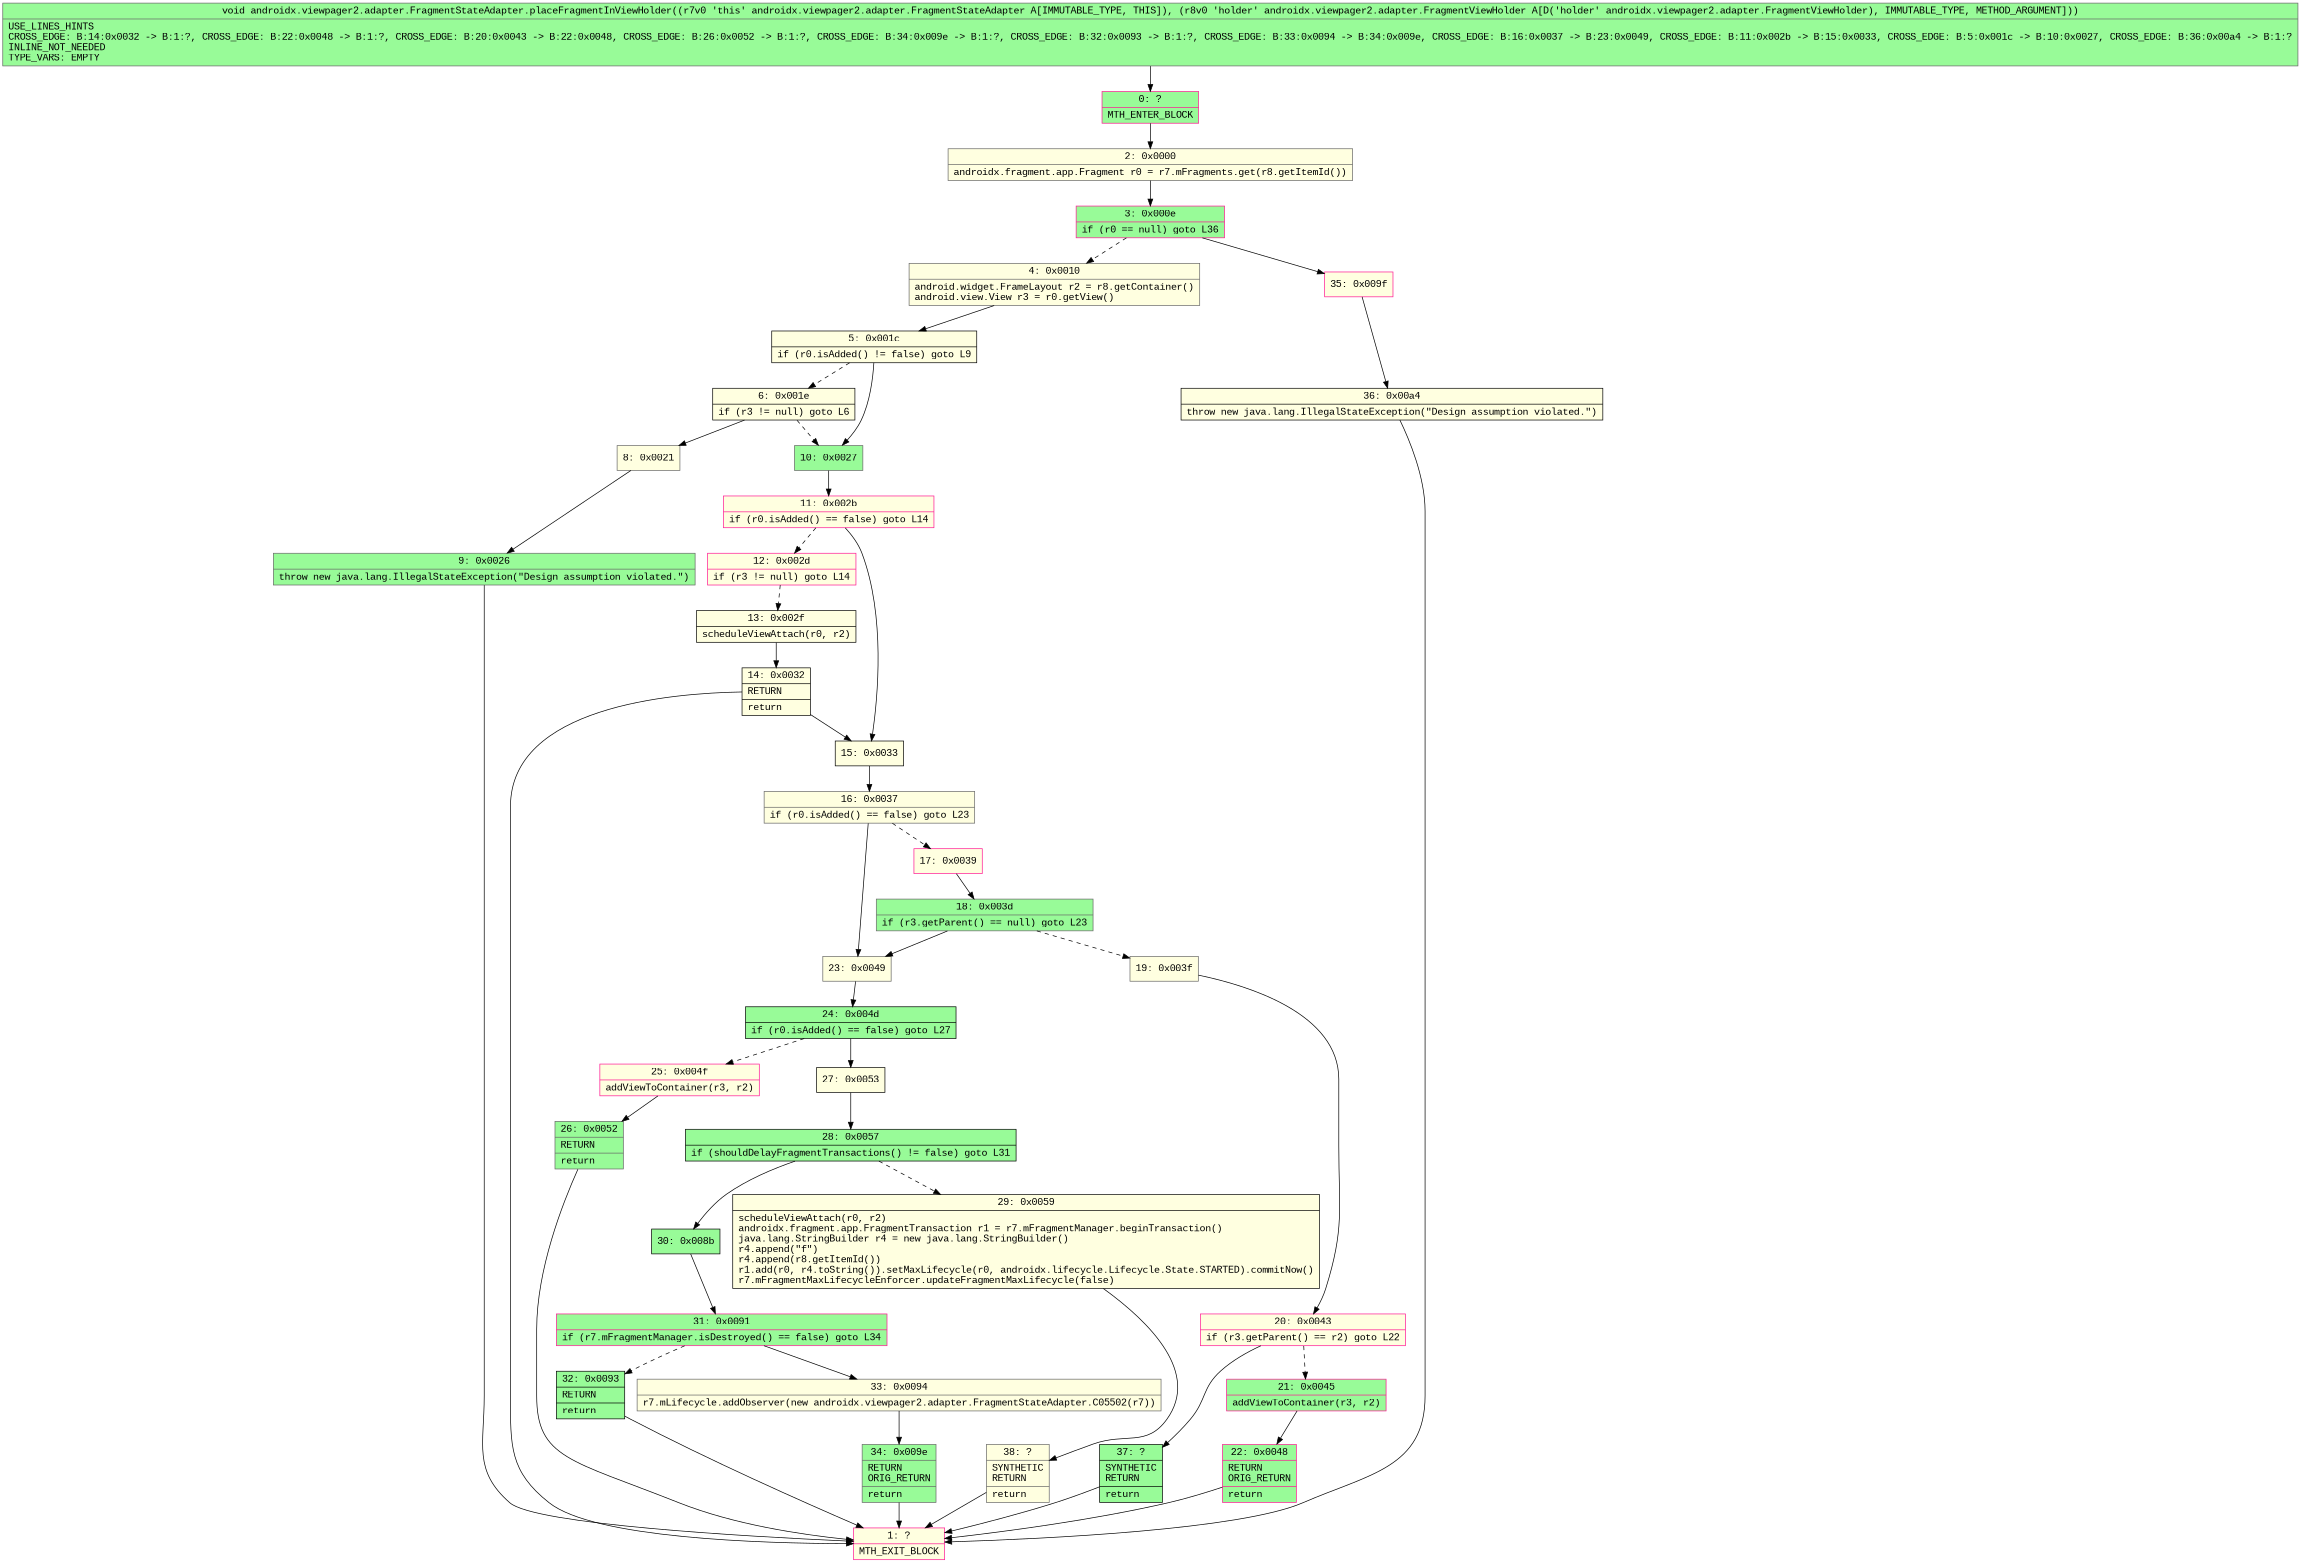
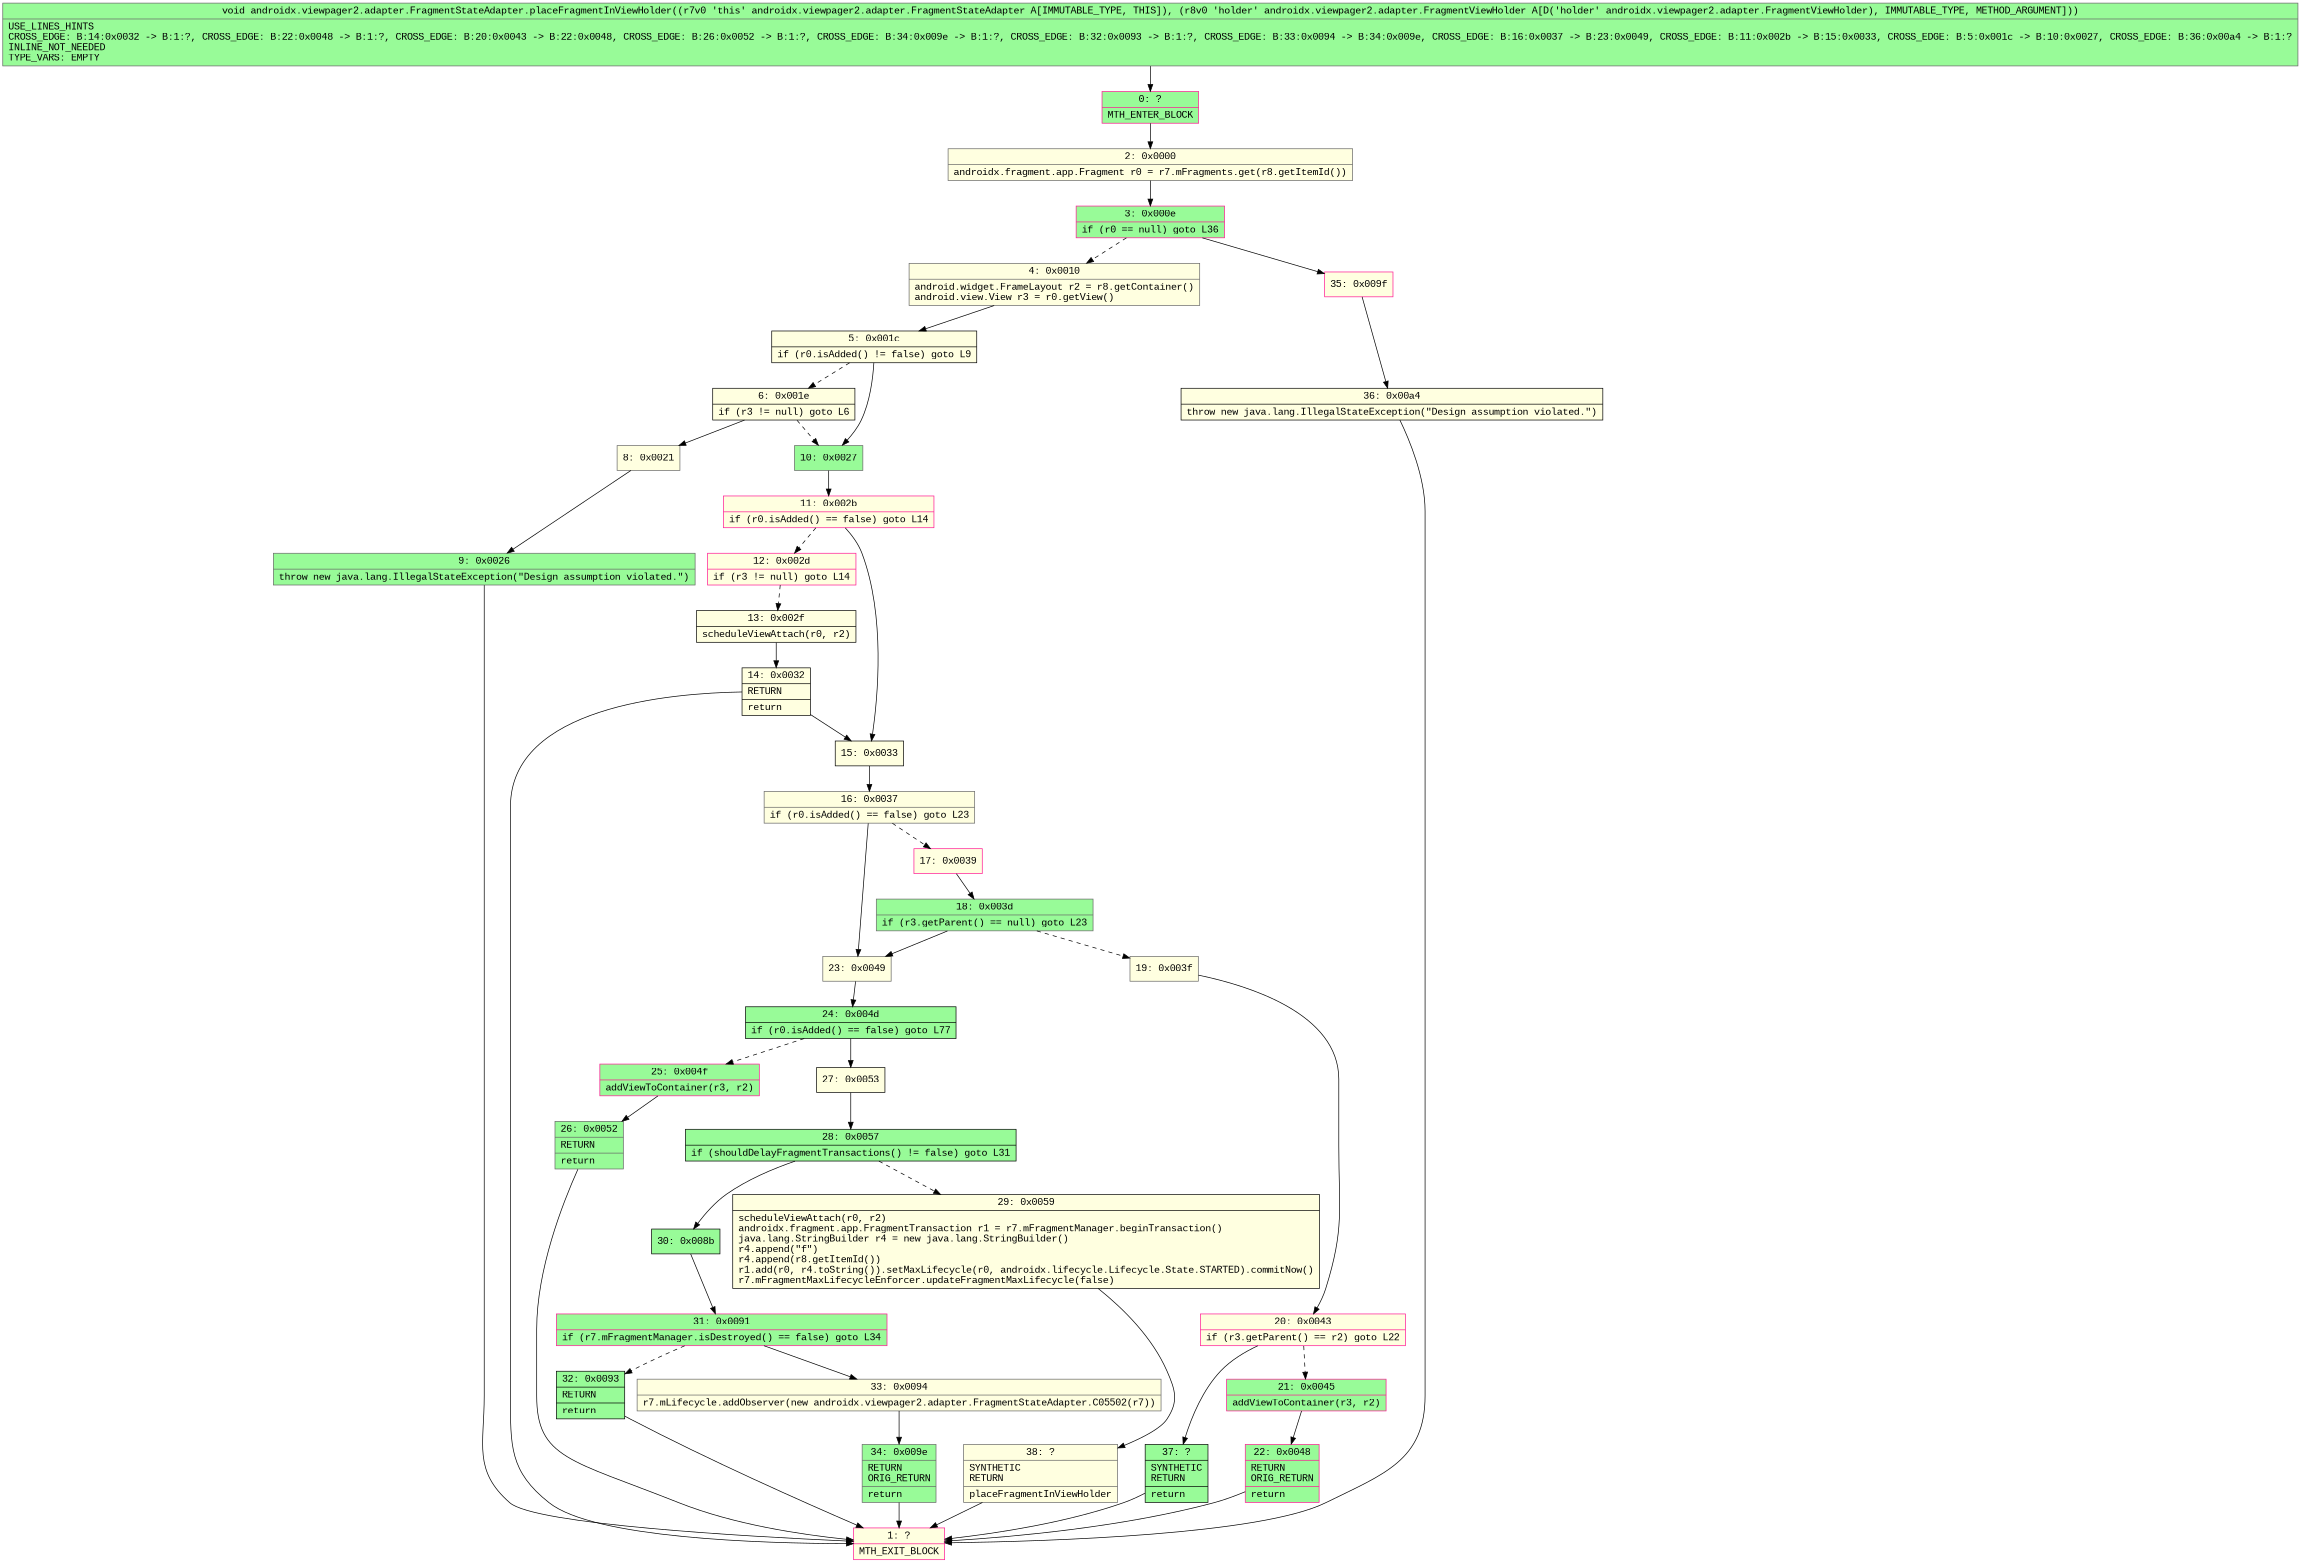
node "24: 0x004d": text "if (r0.isAdded() == false) goto L27" -> "if (r0.isAdded() == false) goto L77"
node "25: 0x004f": fillcolor lightyellow -> palegreen
node "38: ?": text "return" -> "placeFragmentInViewHolder"
